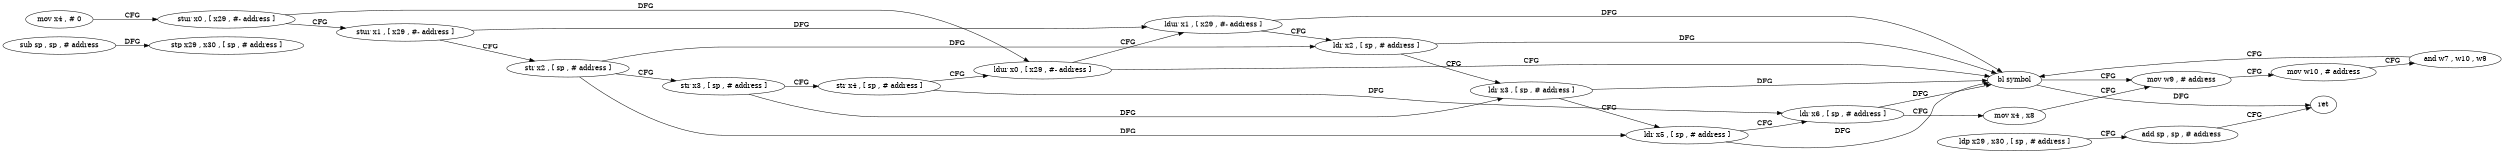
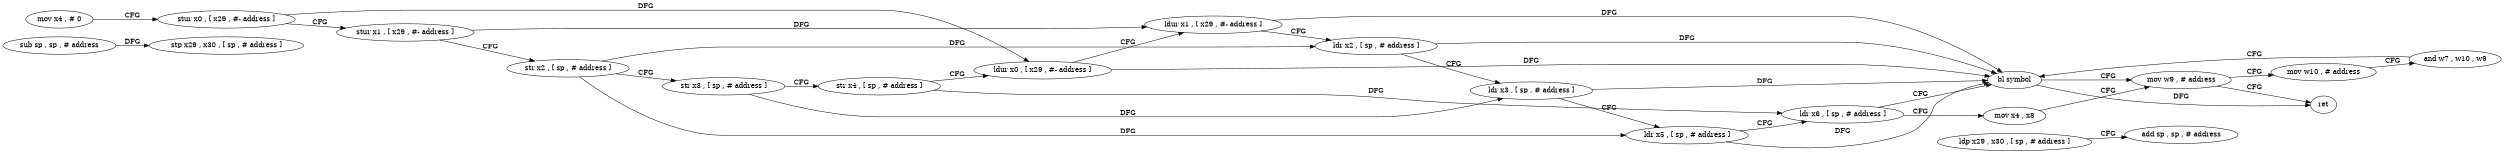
edge "ldur x0 , [ x29 , #- address ]" -> "bl symbol": label "CFG" -> "DFG"
edge "ldr x6 , [ sp , # address ]" -> "bl symbol": label "DFG" -> "CFG"
edge "add sp , sp , # address" -> "ret": now "mov w9 , # address" -> "ret"
